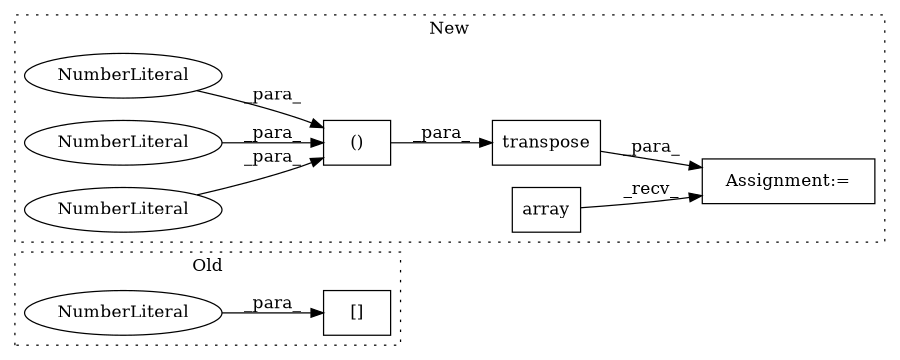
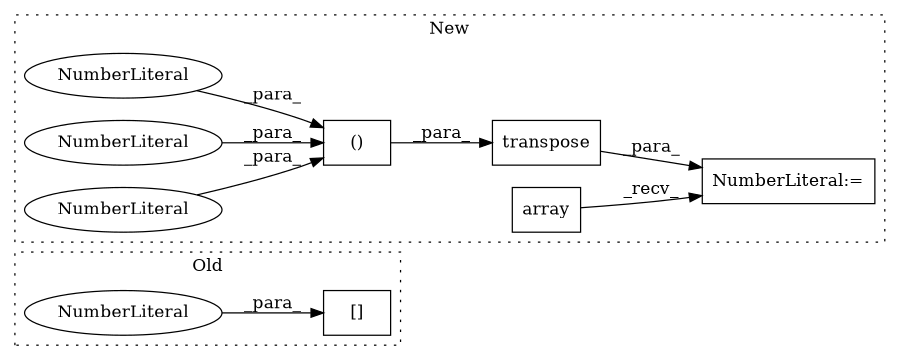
node "Assignment:=": label "Assignment:=" -> "NumberLiteral:="
